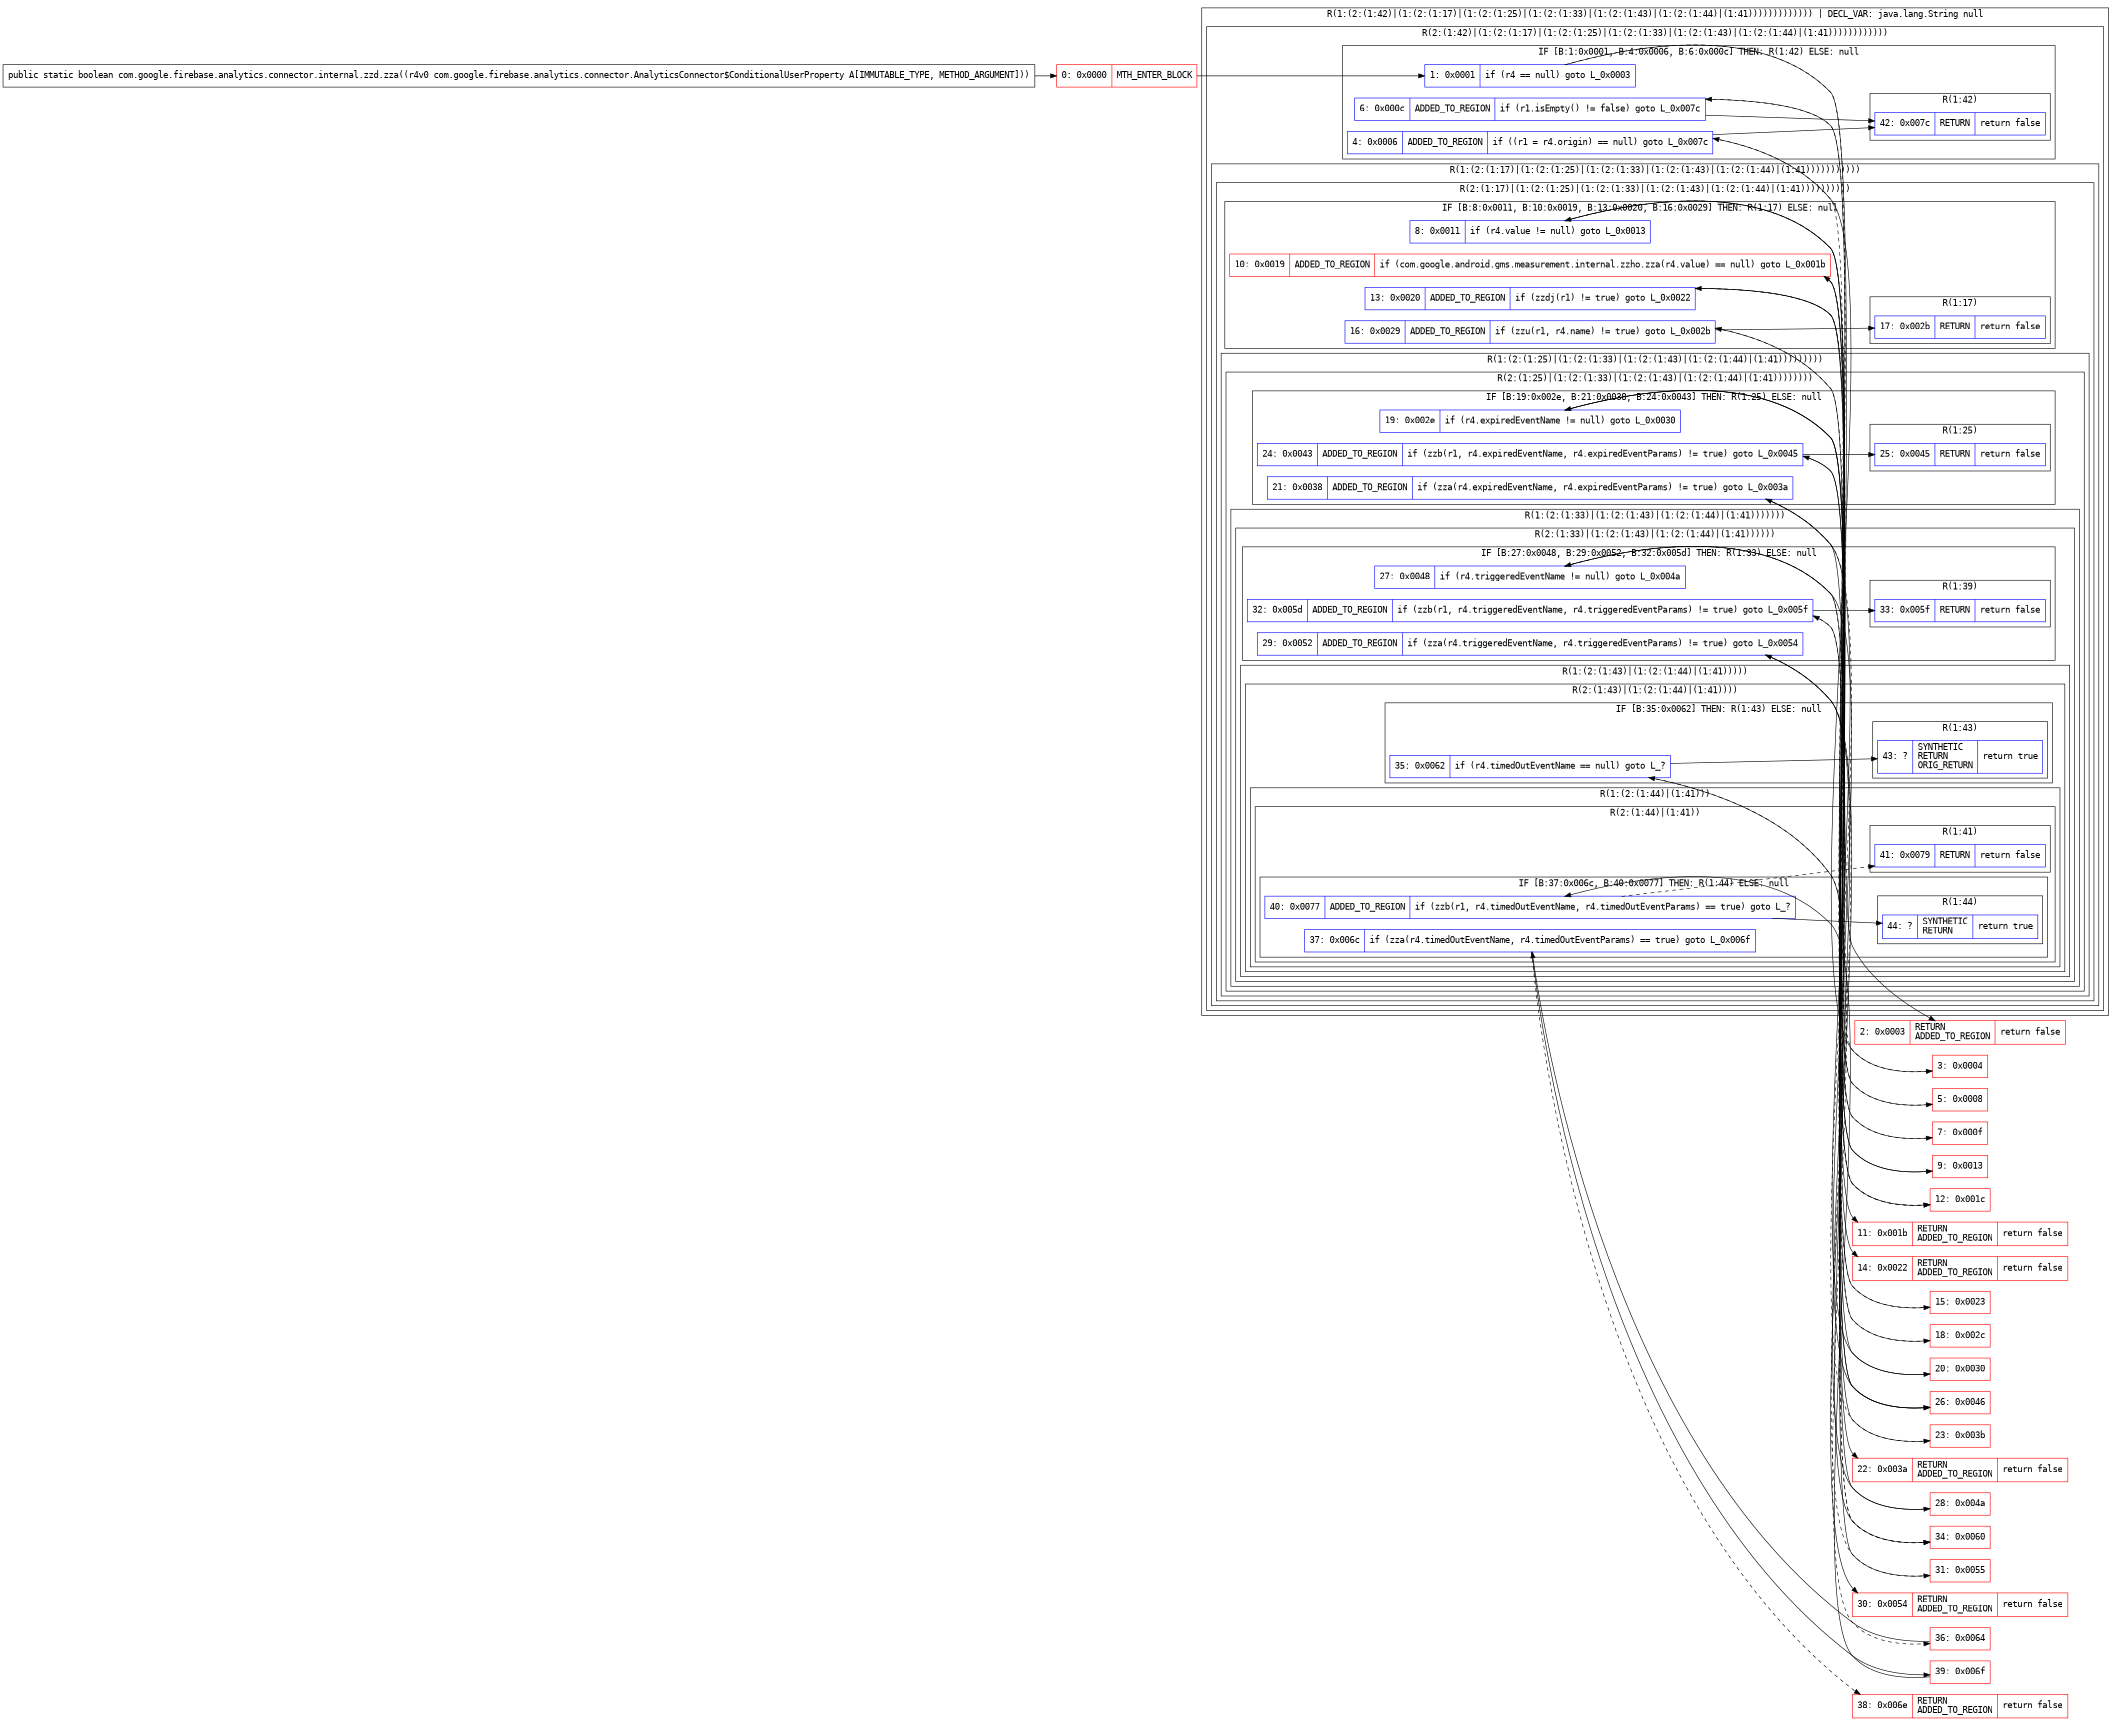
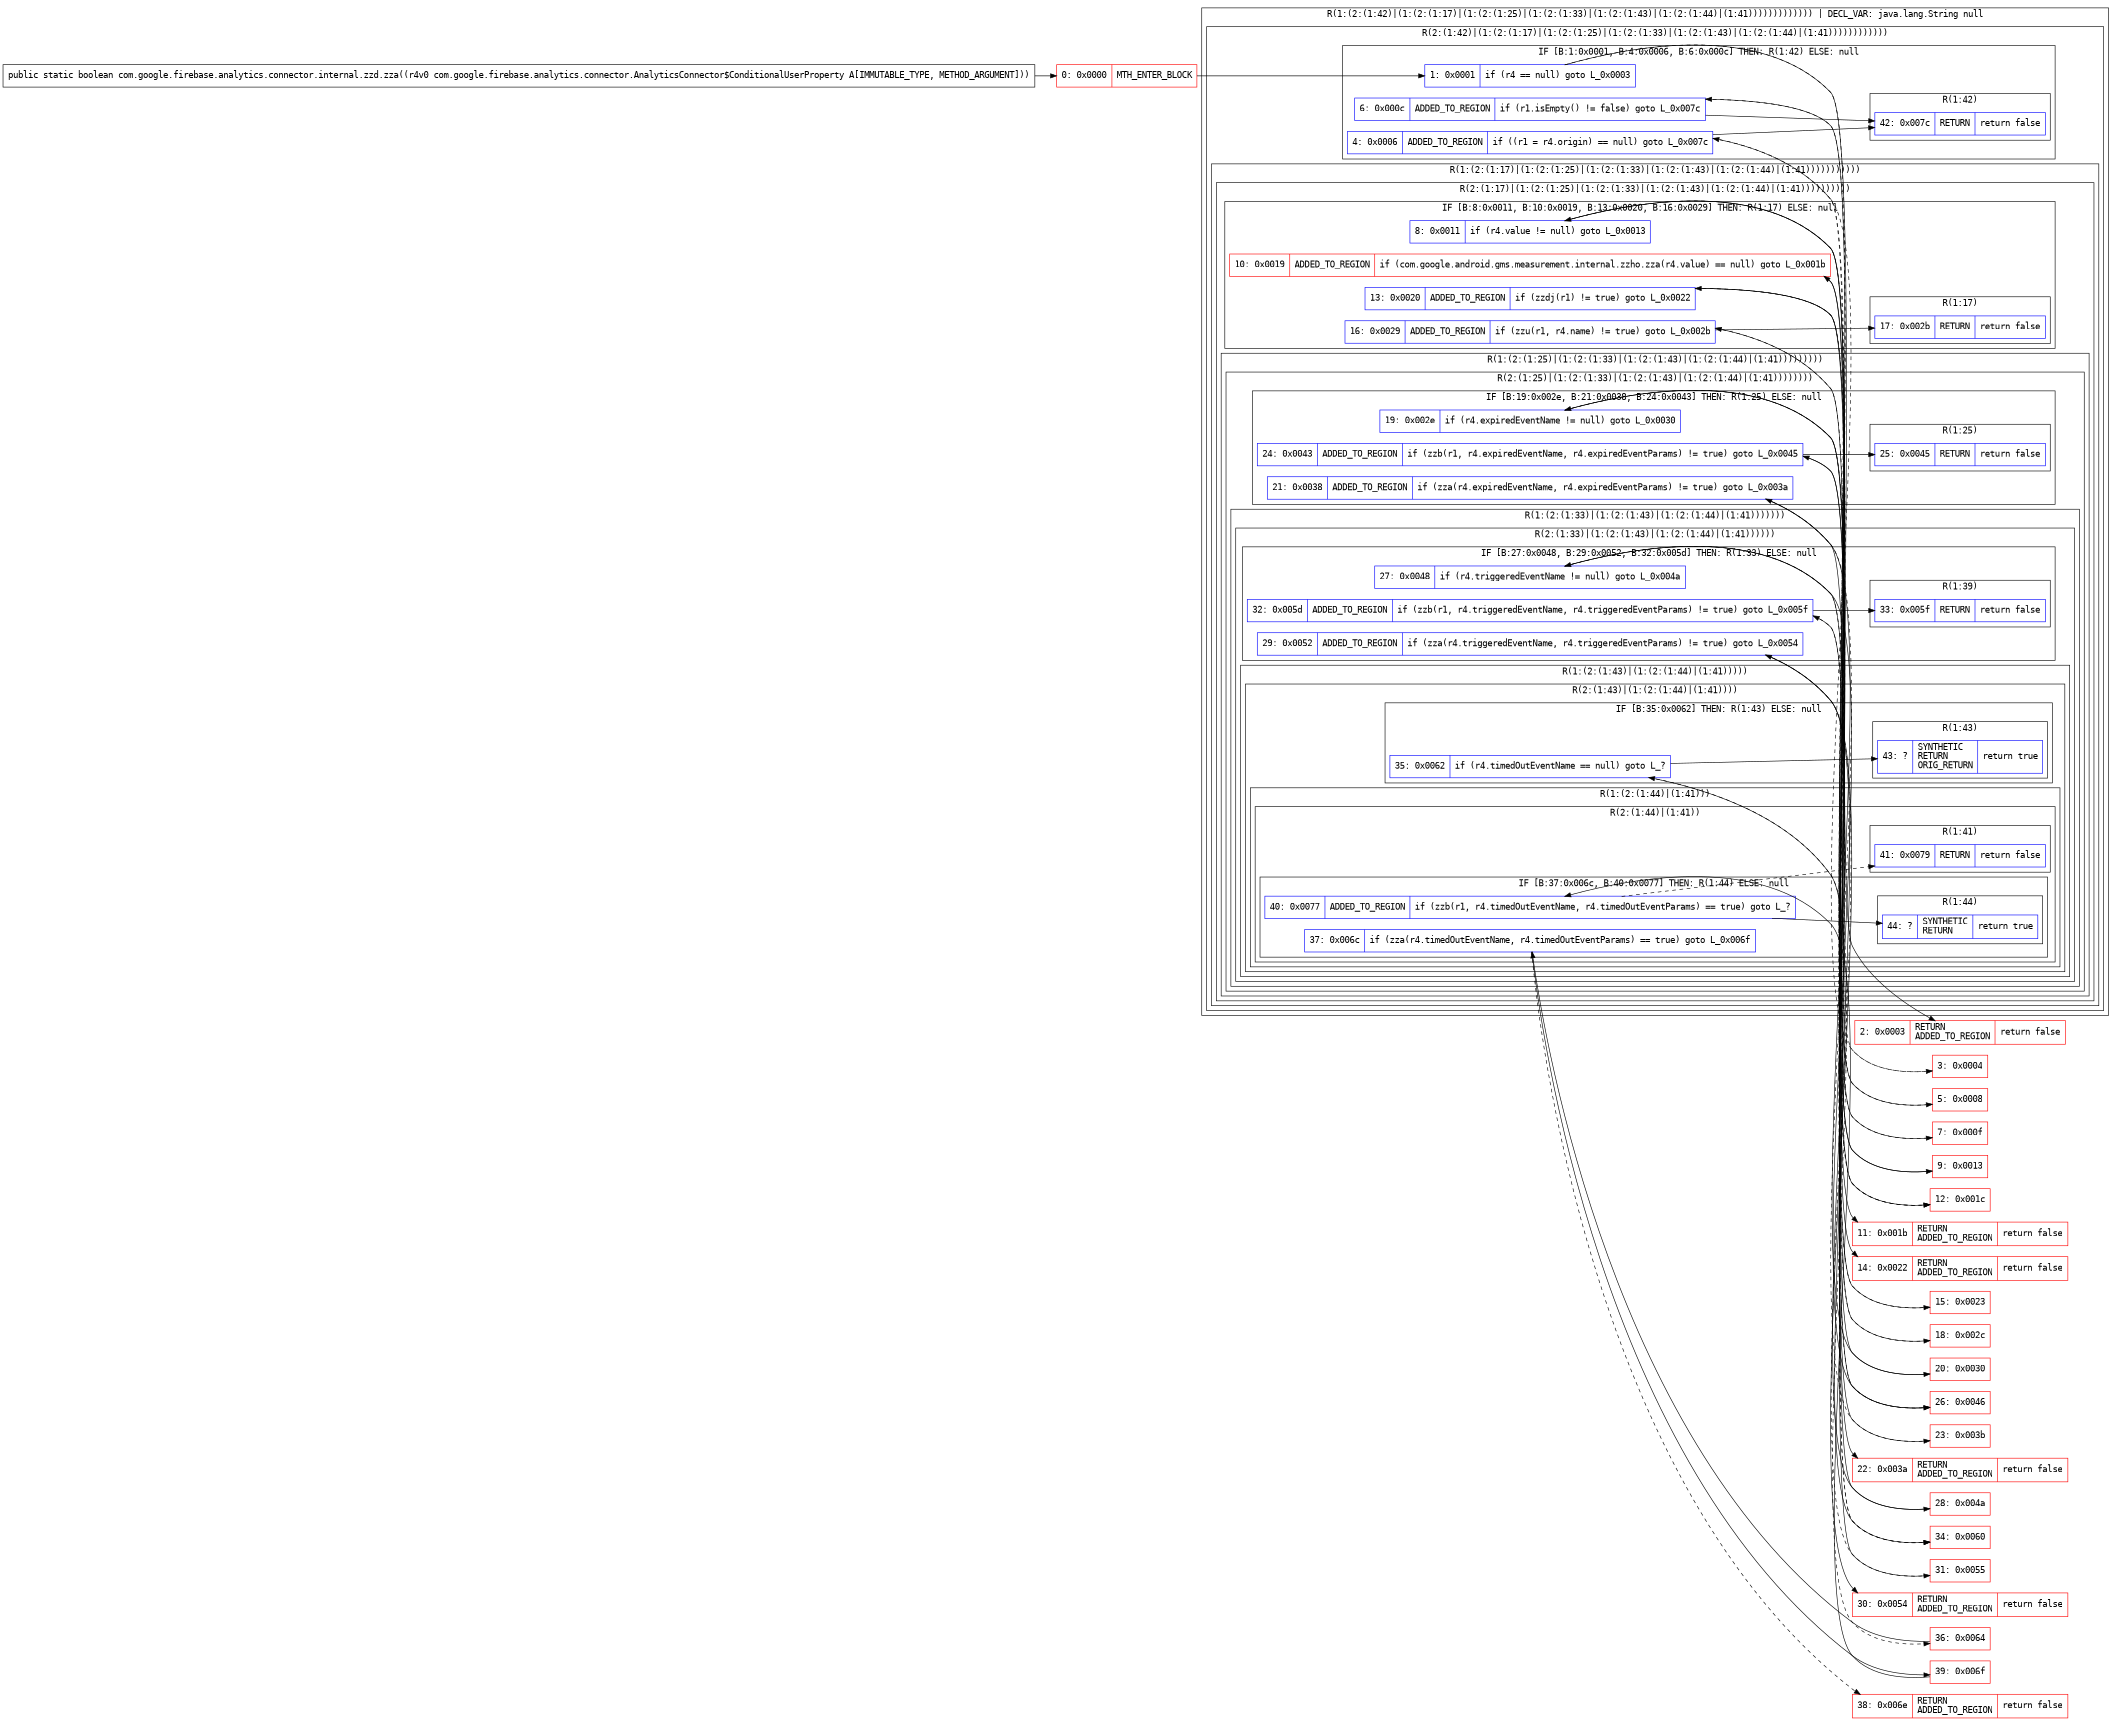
edge "3: 0x0004" -> "4: 0x0006": style solid -> dashed
edge "10: 0x0019" -> "12: 0x001c": now "4: 0x0006" -> "12: 0x001c"
edge "19: 0x002e" -> "26: 0x0046": style solid -> dashed
